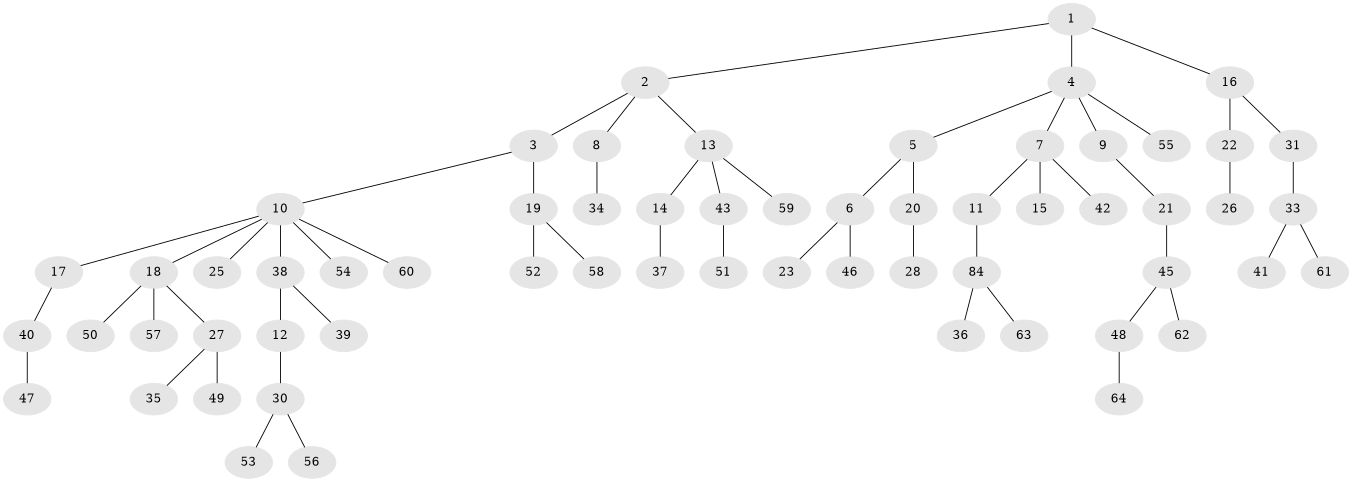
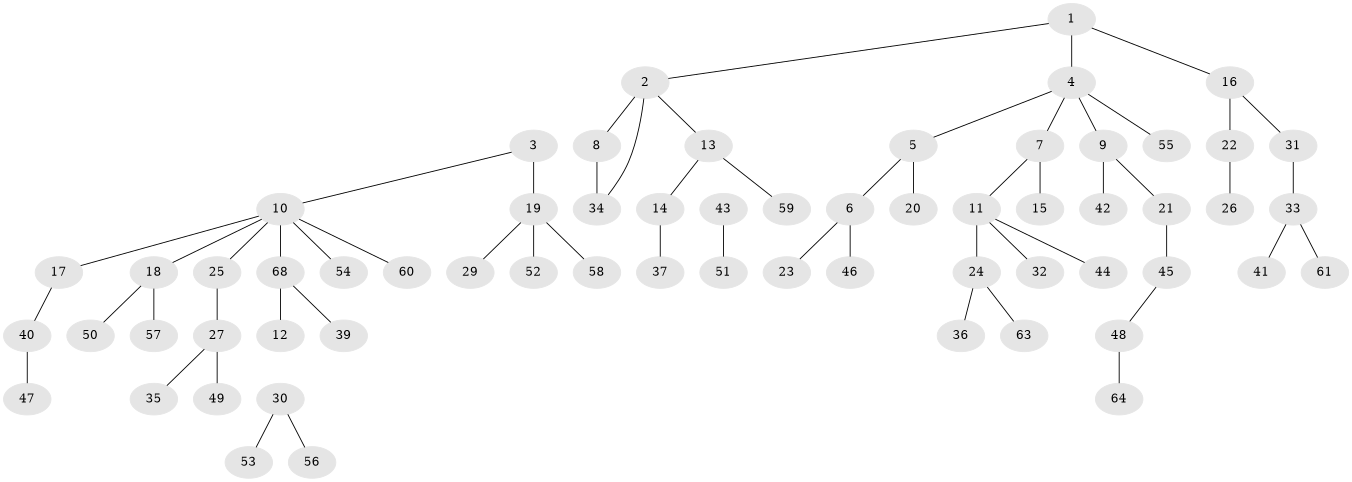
edge "2" -- "3": now "2" -- "34"
edge "13" -- "43": removed
edge "7" -- "42": now "9" -- "42"
node "38": label "38" -> "68"
node "29": added
node "28": removed
node "84": label "84" -> "24"
node "32": added
node "44": added
edge "18" -- "27": now "25" -- "27"
node "62": removed
edge "12" -- "30": removed
